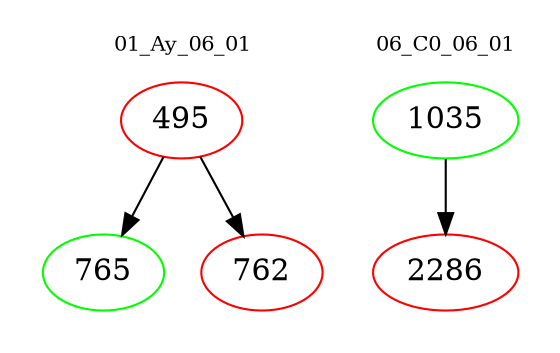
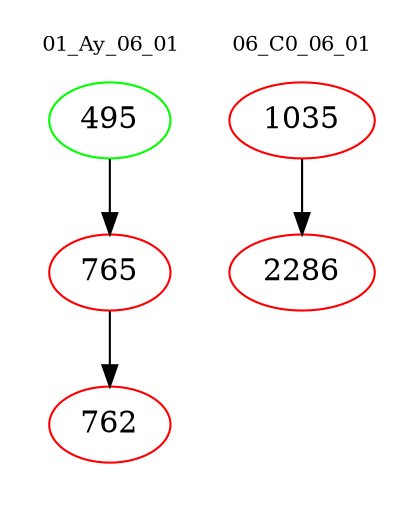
node "495": color red -> green
node "1035": color green -> red
edge "495" -> "762": now "765" -> "762"
node "765": color green -> red
